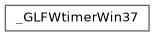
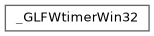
node "_GLFWtimerWin37": label "_GLFWtimerWin37" -> "_GLFWtimerWin32"
